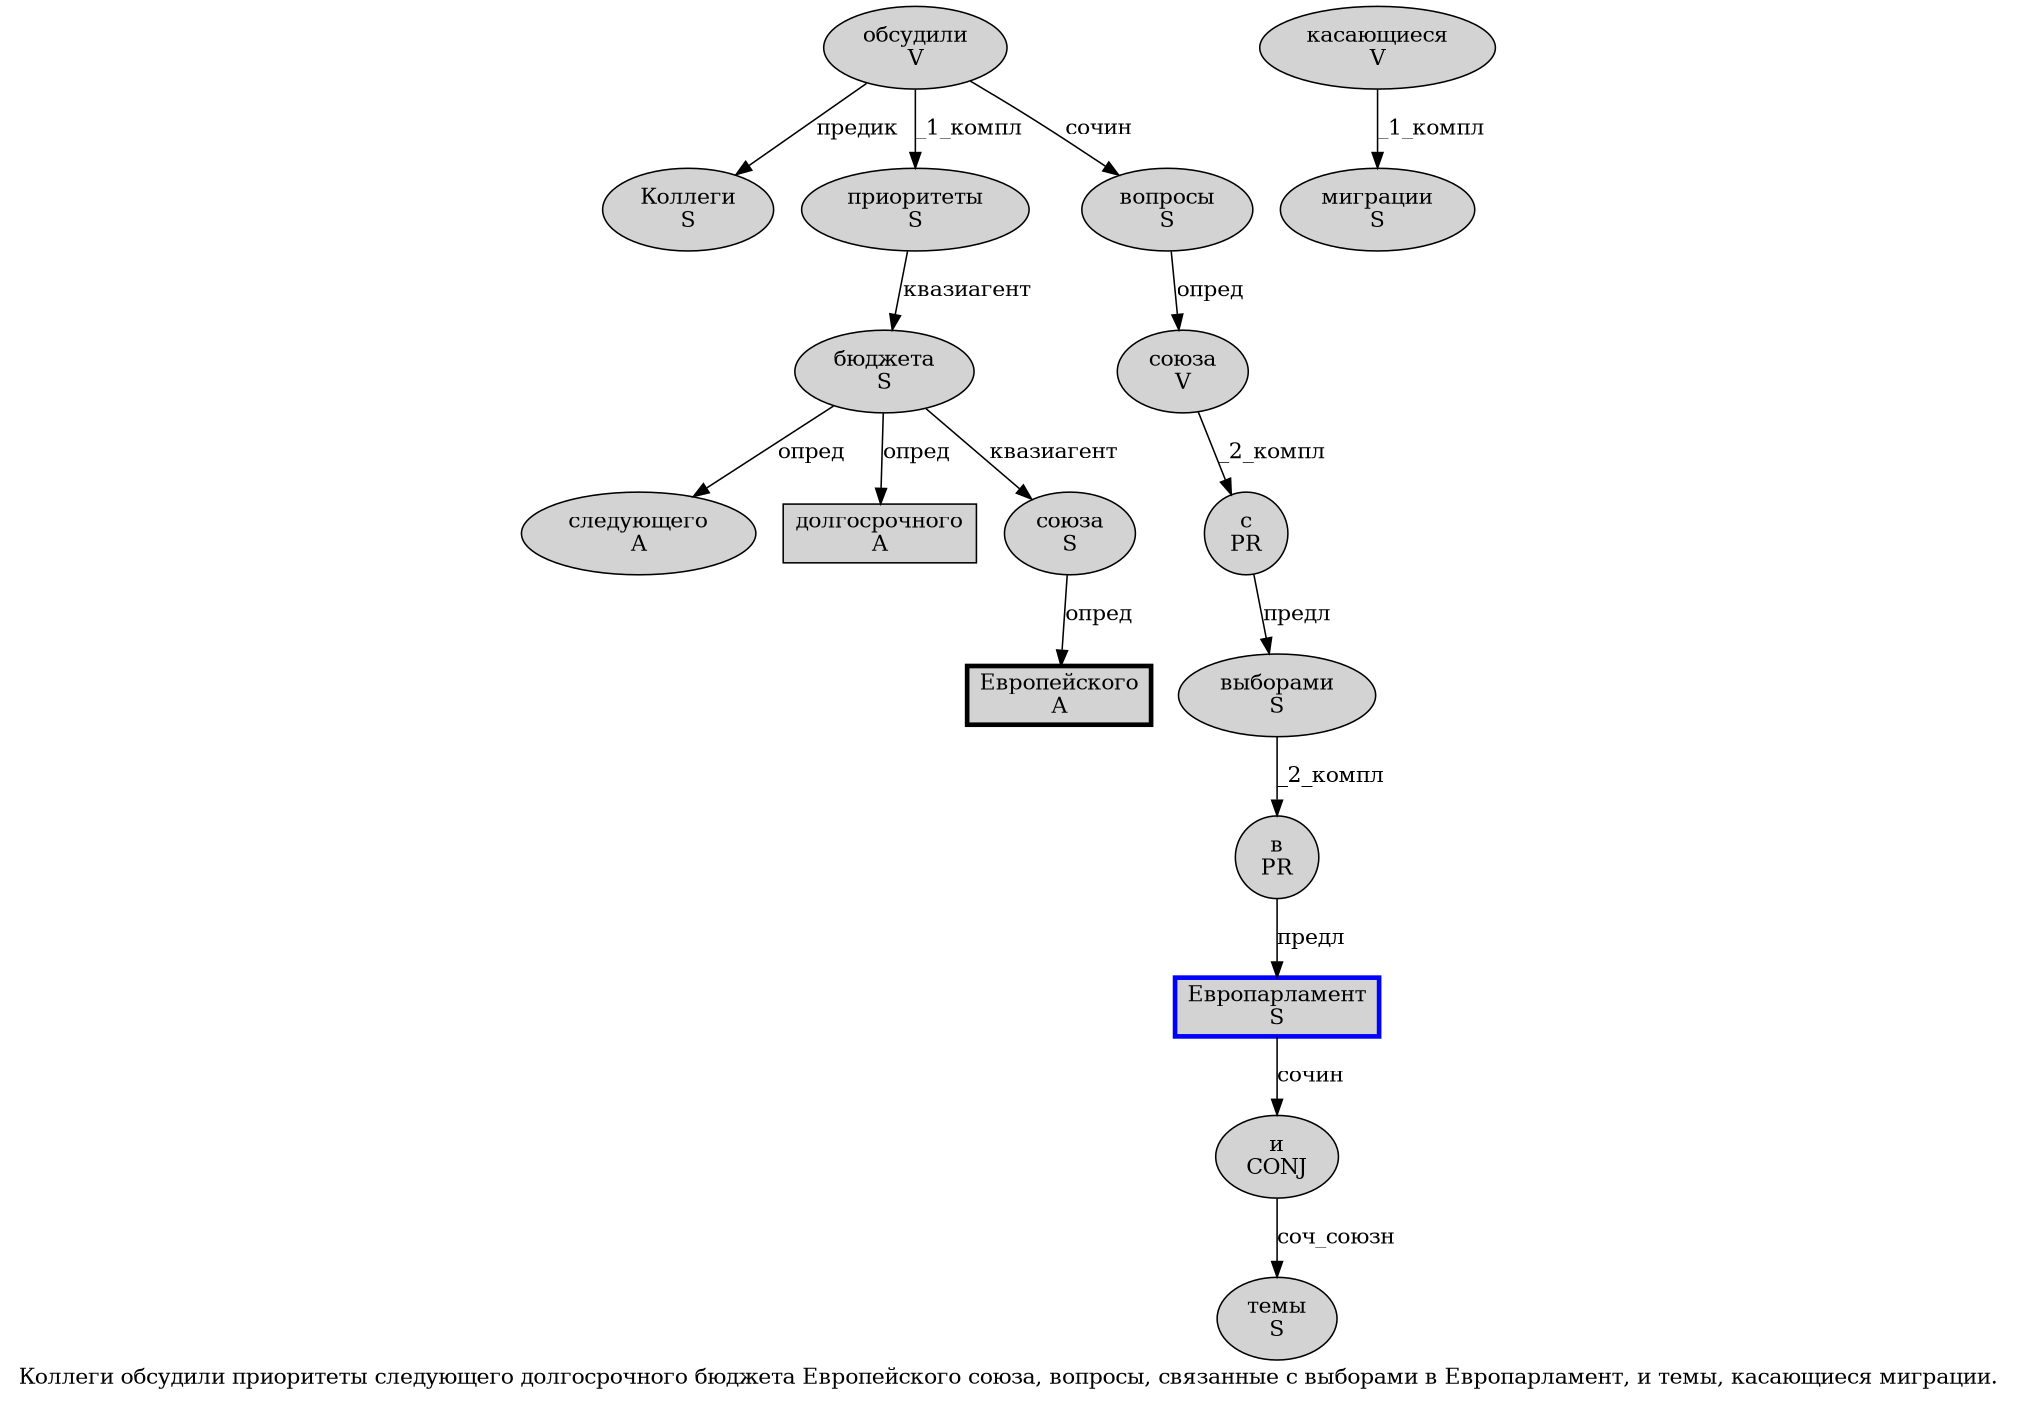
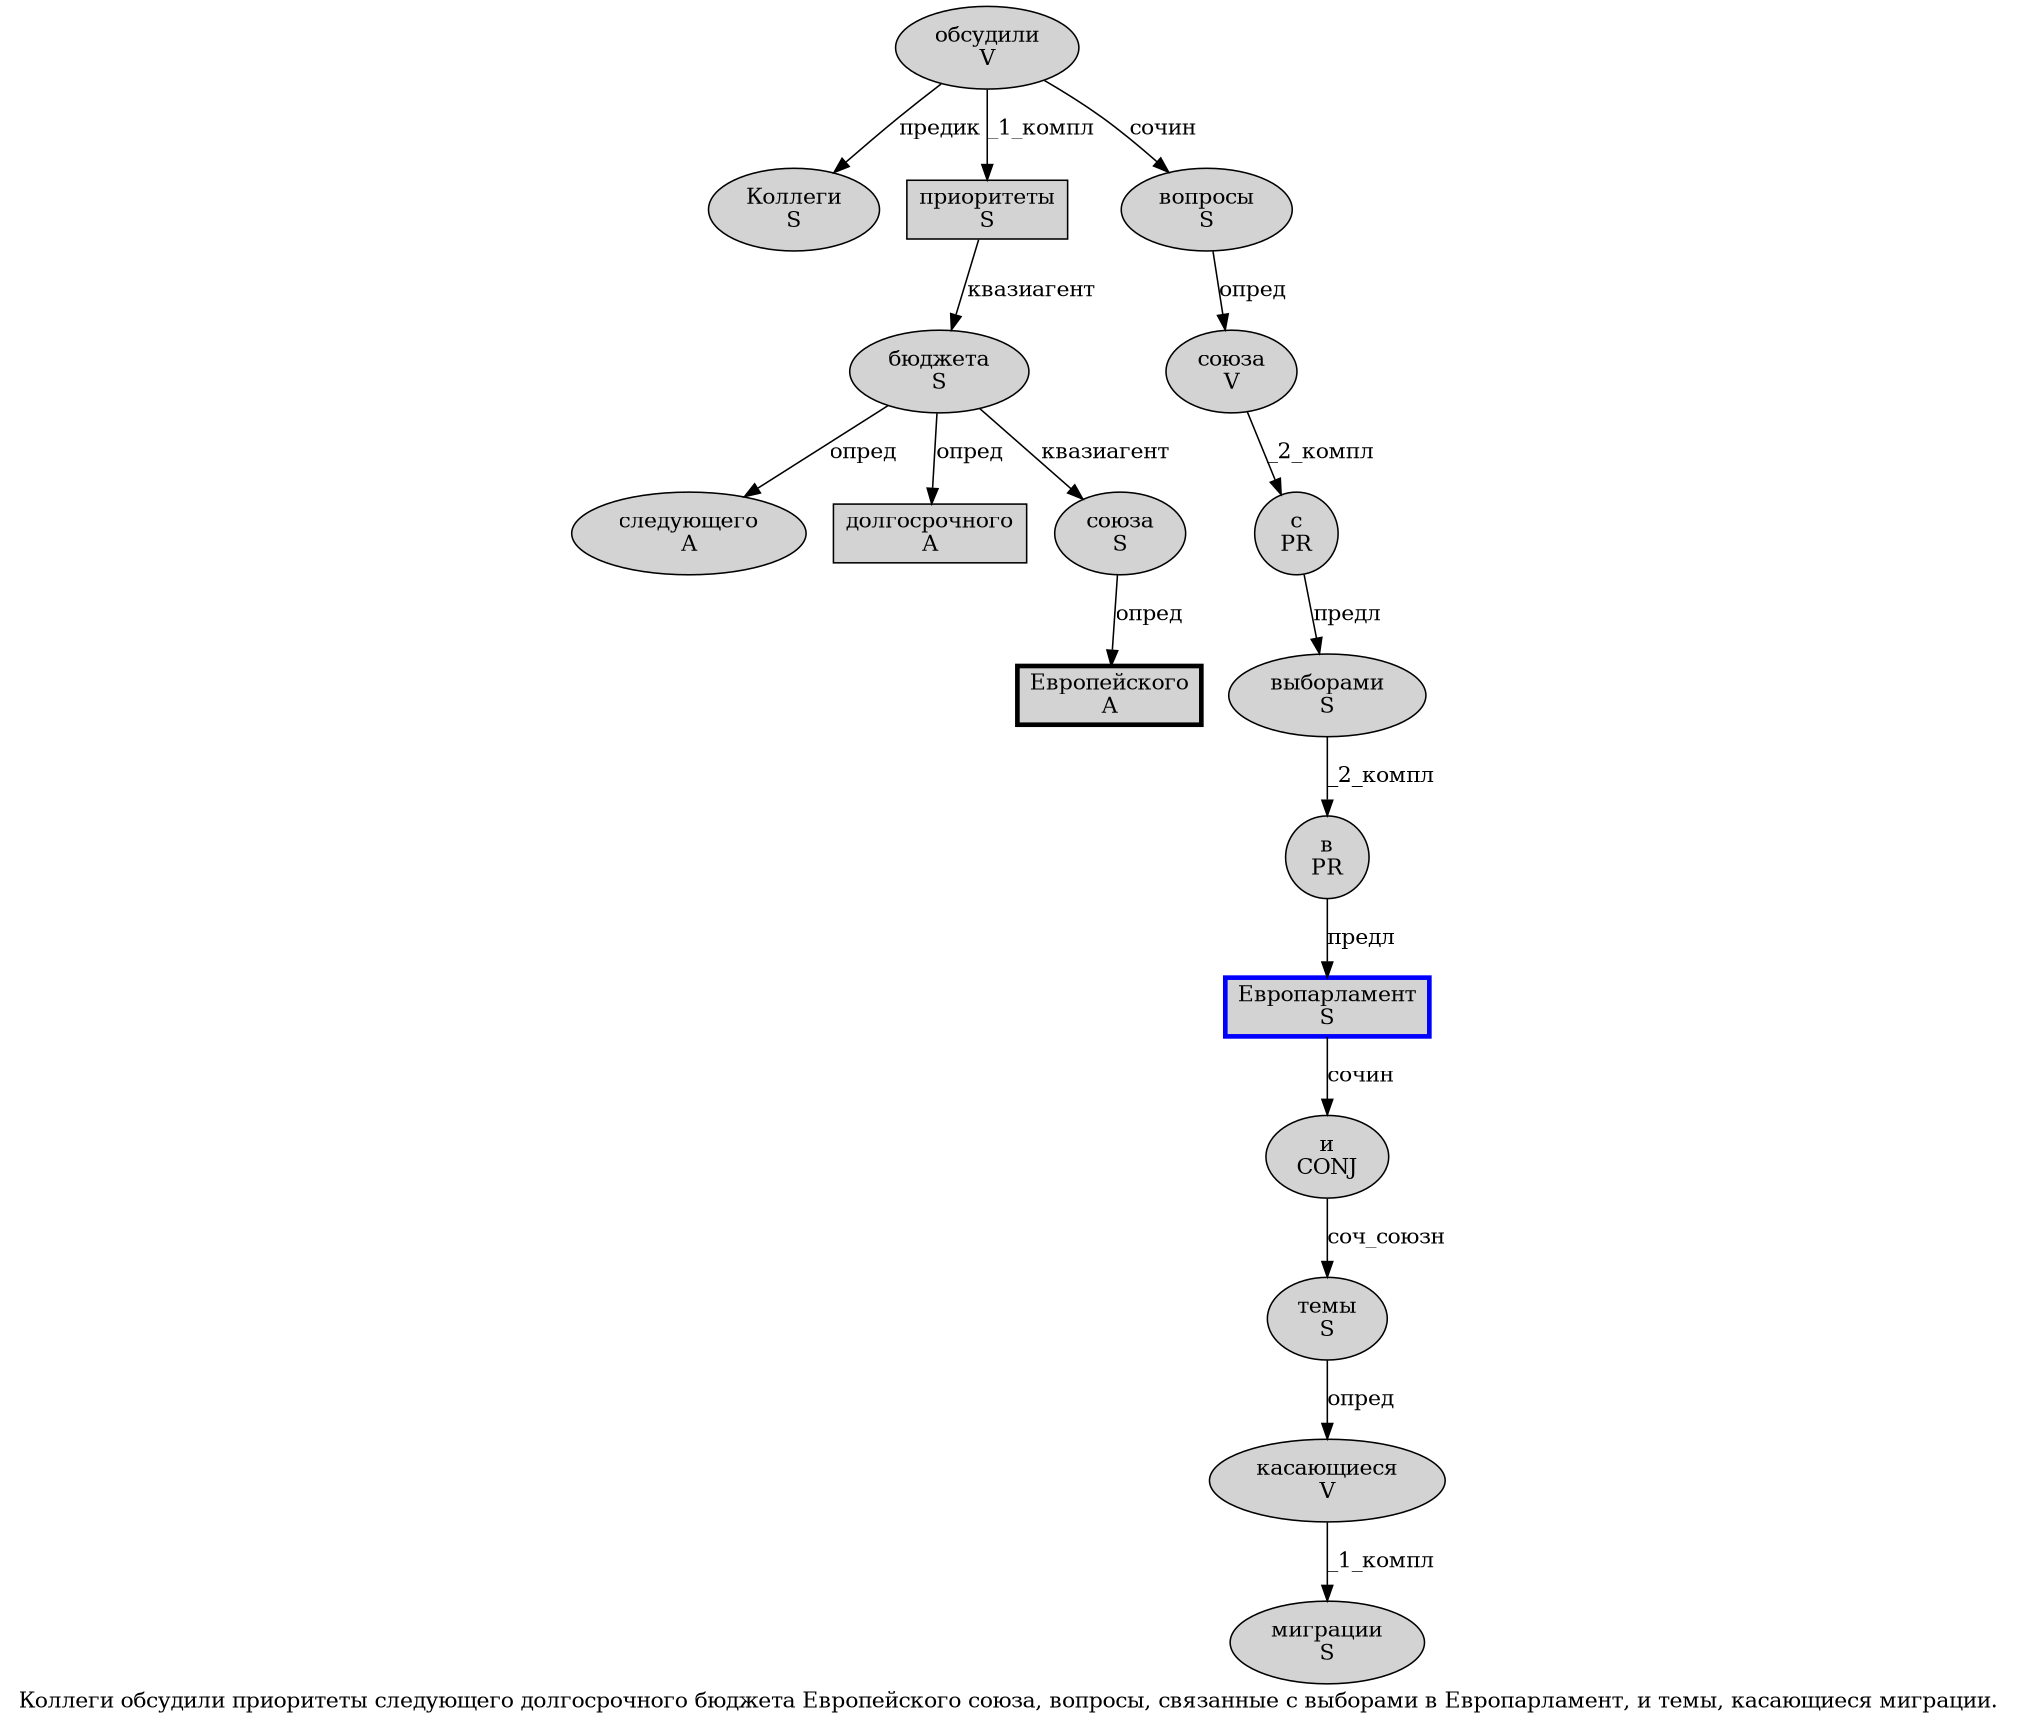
node "приоритеты S": shape ellipse -> box
edge "темы S" -> "касающиеся V": added, label "опред"
